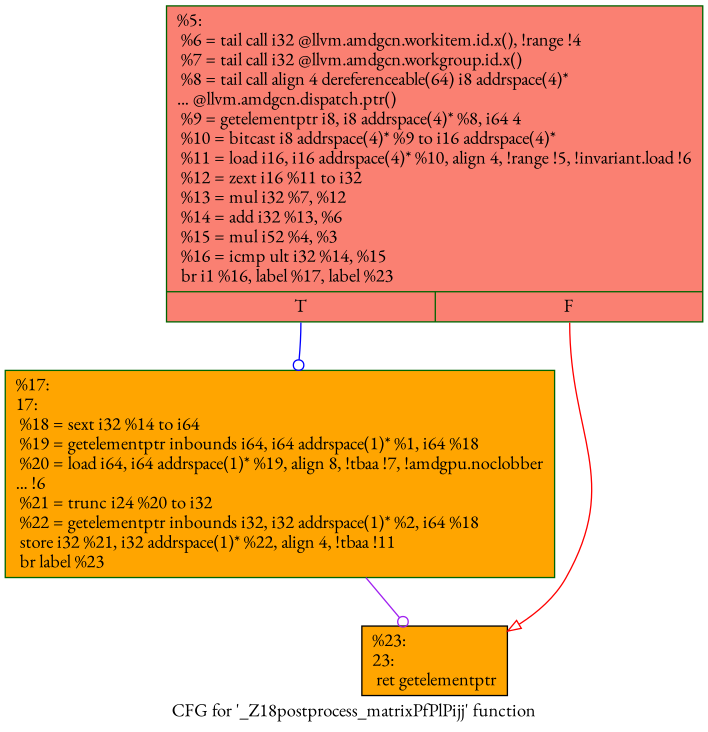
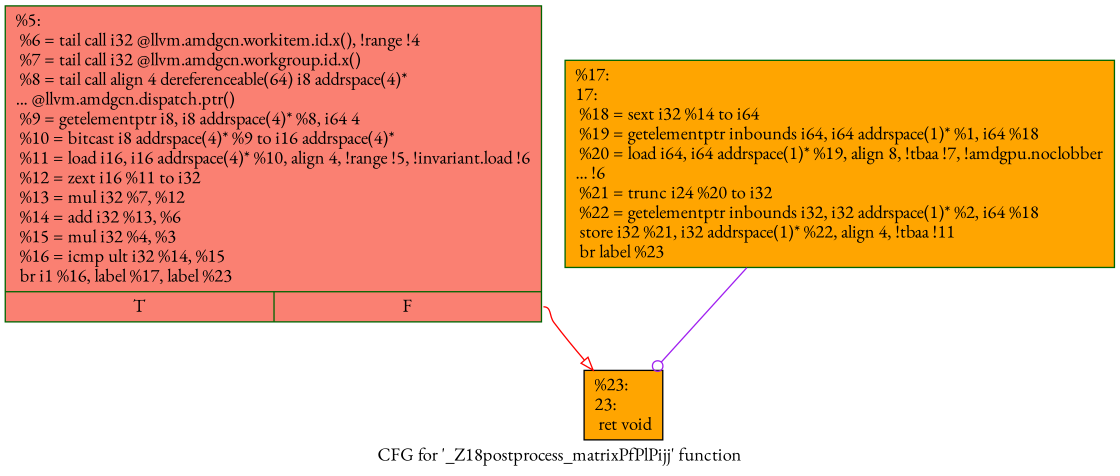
node "%5:": text "%15 = mul i52 %4, %3" -> "%15 = mul i32 %4, %3"
edge "%5:" -> "%17:": removed
node "%23:": text "ret getelementptr" -> "ret void"
